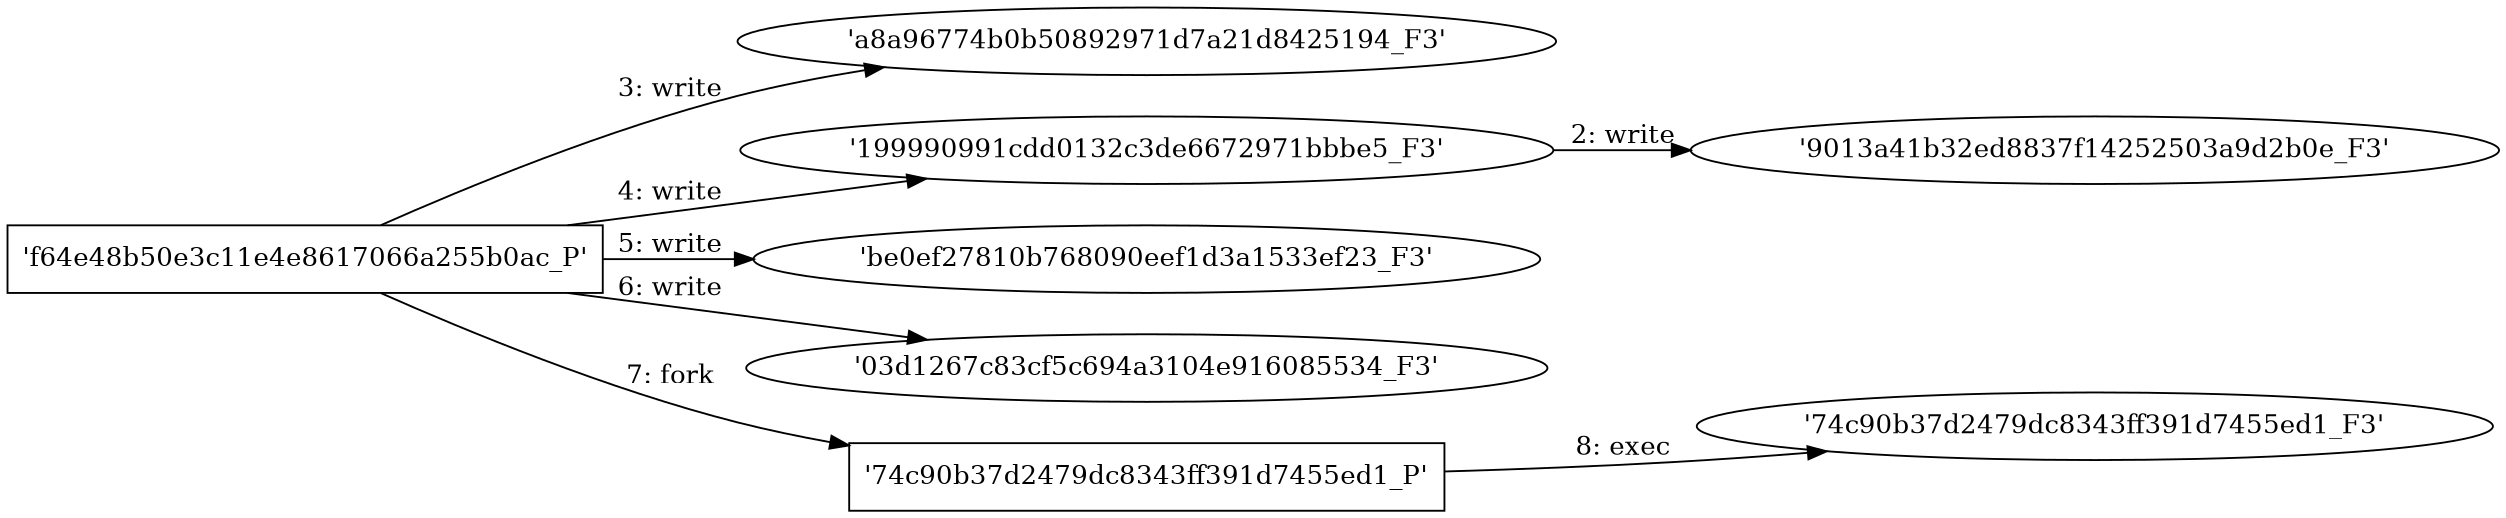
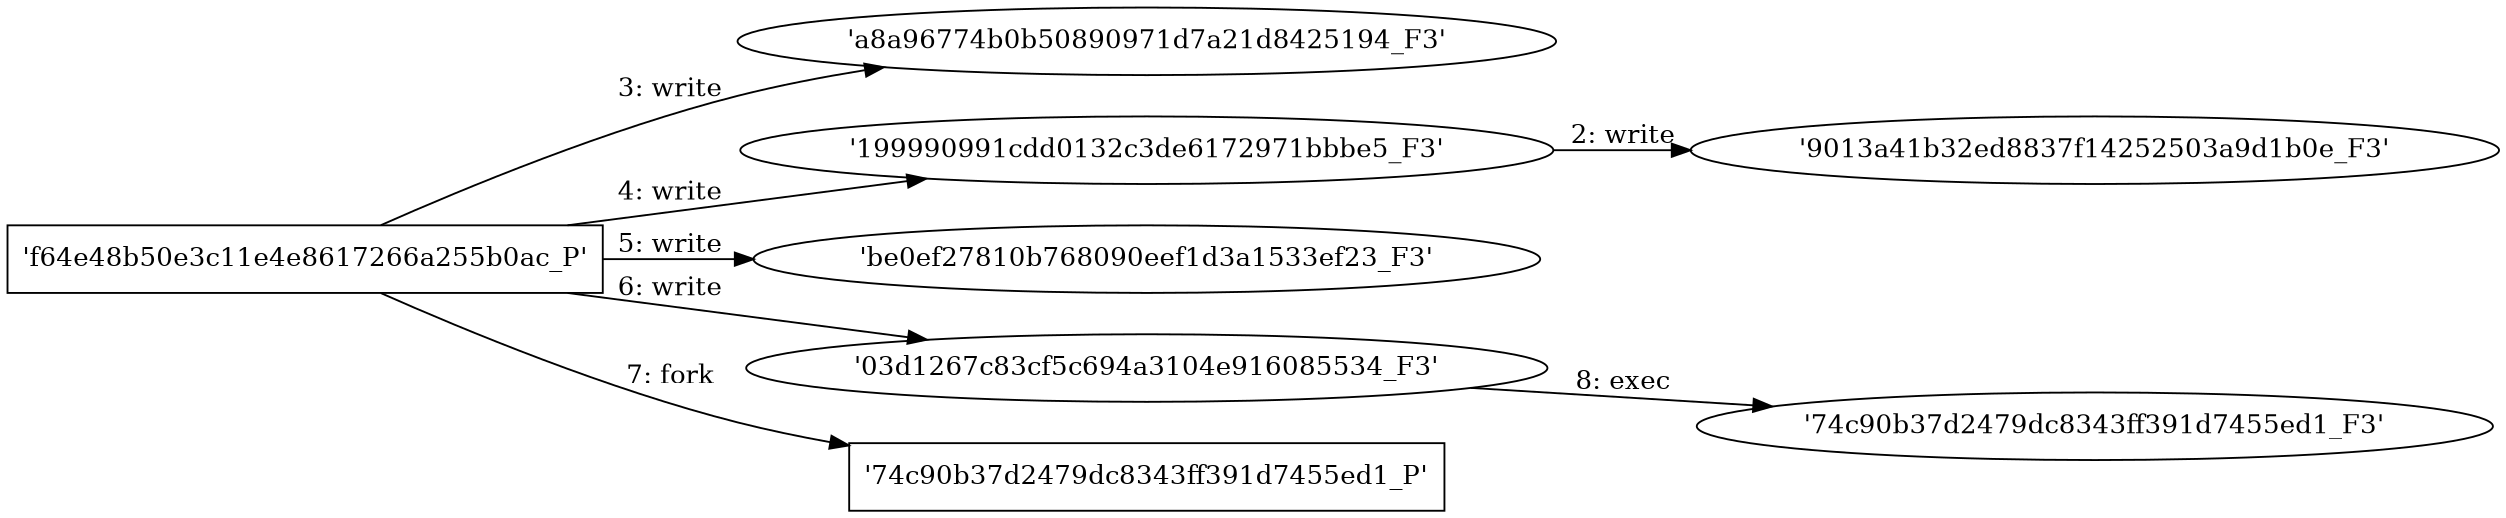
node "'a8a96774b0b50892971d7a21d8425194_F3'": label "'a8a96774b0b50892971d7a21d8425194_F3'" -> "'a8a96774b0b50890971d7a21d8425194_F3'"
node "'199990991cdd0132c3de6672971bbbe5_F3'": label "'199990991cdd0132c3de6672971bbbe5_F3'" -> "'199990991cdd0132c3de6172971bbbe5_F3'"
node "'9013a41b32ed8837f14252503a9d2b0e_F3'": label "'9013a41b32ed8837f14252503a9d2b0e_F3'" -> "'9013a41b32ed8837f14252503a9d1b0e_F3'"
node "'f64e48b50e3c11e4e8617066a255b0ac_P'": label "'f64e48b50e3c11e4e8617066a255b0ac_P'" -> "'f64e48b50e3c11e4e8617266a255b0ac_P'"
edge "'74c90b37d2479dc8343ff391d7455ed1_P'" -> "'74c90b37d2479dc8343ff391d7455ed1_F3'": now "'03d1267c83cf5c694a3104e916085534_F3'" -> "'74c90b37d2479dc8343ff391d7455ed1_F3'"
